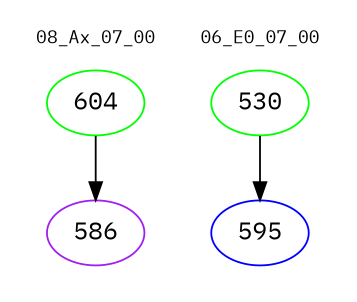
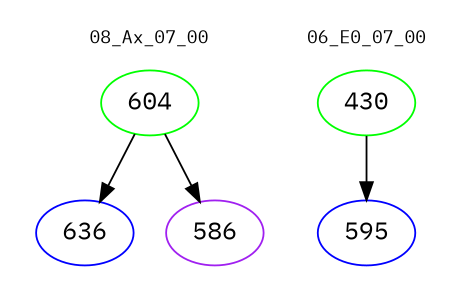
node "530": label "530" -> "430"
node "636": added
